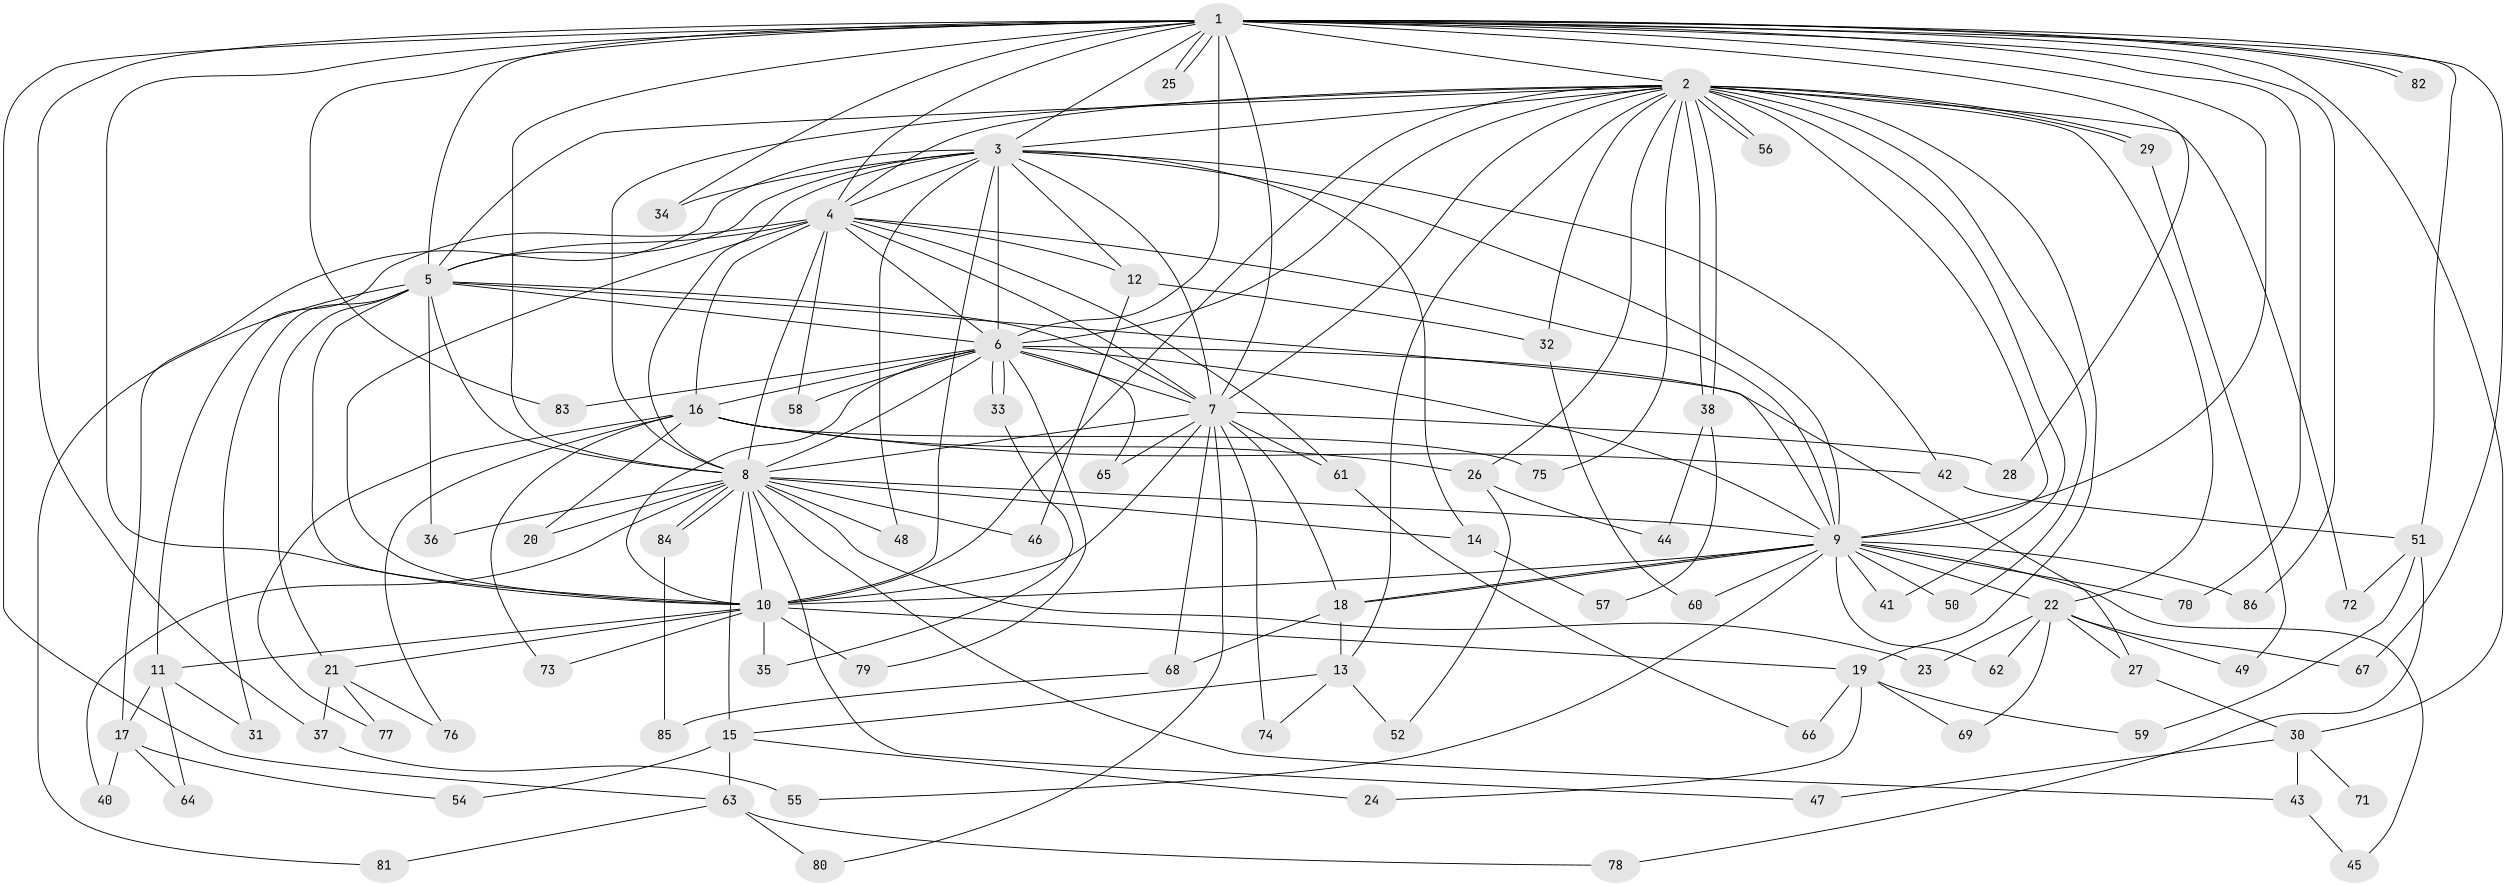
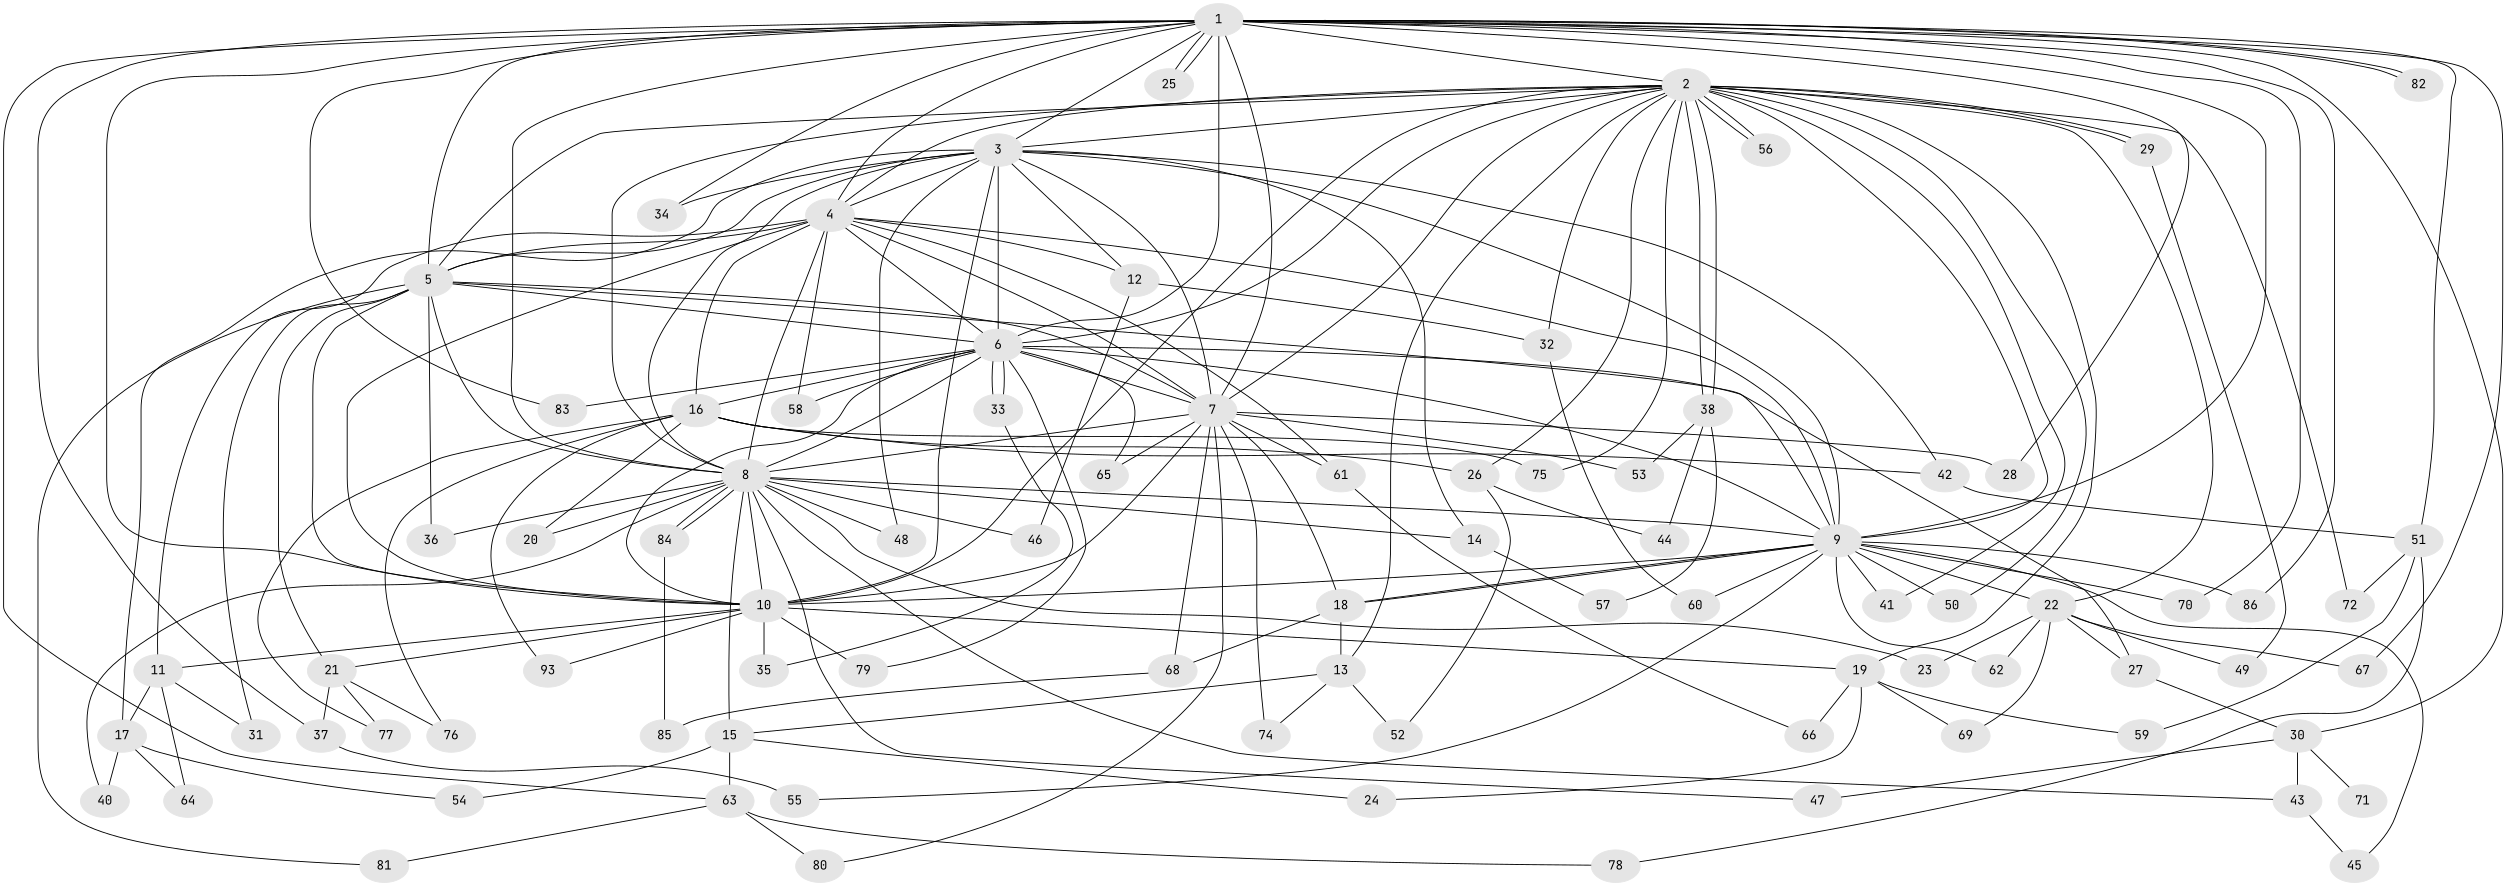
node "53": added
node "73": label "73" -> "93"
